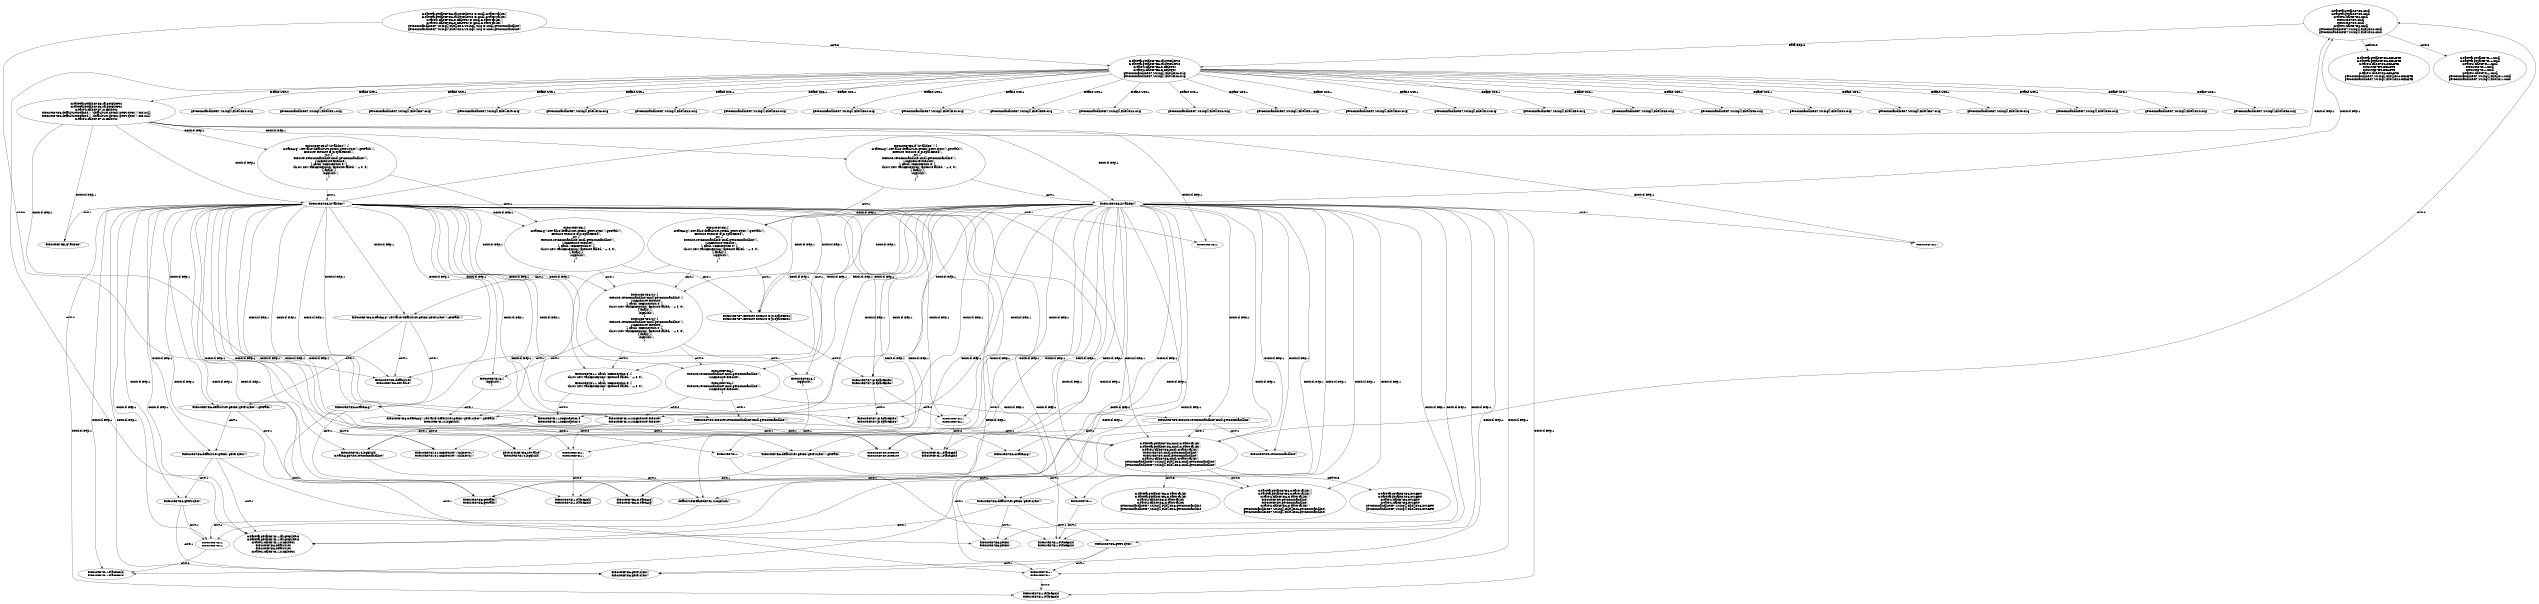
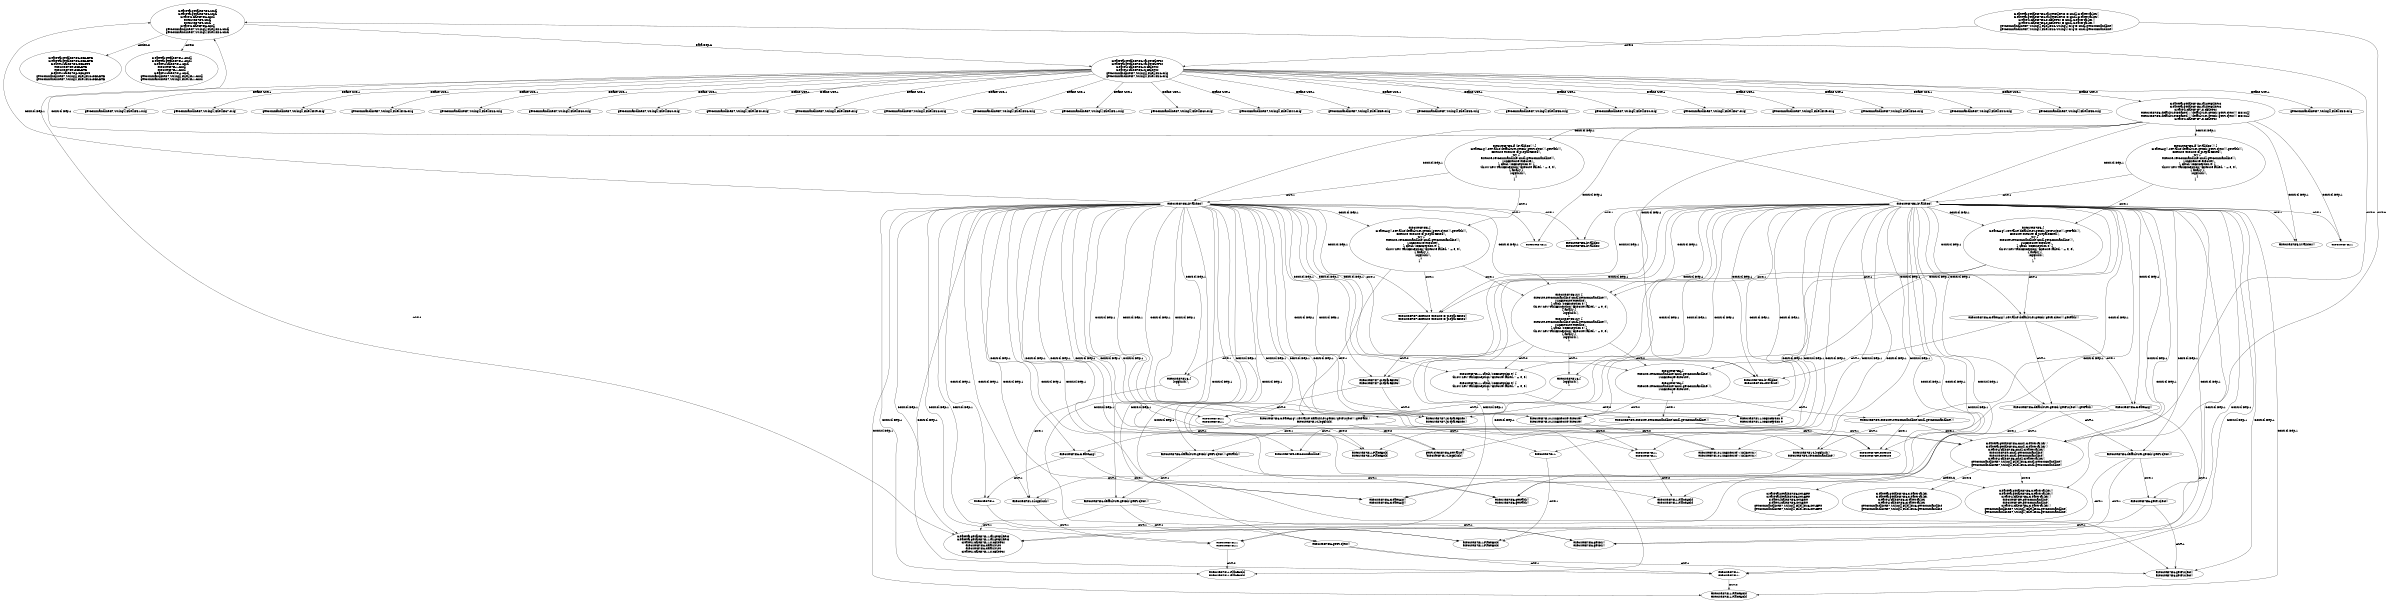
node "execute#?#5:isValidOs execute#?#5:isValidOs": added
node "execute#?#5:defaultSet() execute#?#6:setValue()": label "execute#?#5:defaultSet() execute#?#6:setValue()" -> "execute#?#5:isValidOs() execute#?#6:setValue()"
node "execute#?#14:logFlush() createArg#?#9:setCommandline()": label "execute#?#14:logFlush() createArg#?#9:setCommandline()" -> "execute#?#14:logFlush() execute#?#9:setCommandline()"
node "defaultSetDefined#?#14:logFlush()": label "defaultSetDefined#?#14:logFlush()" -> "execute#?#14:logFlush()"
